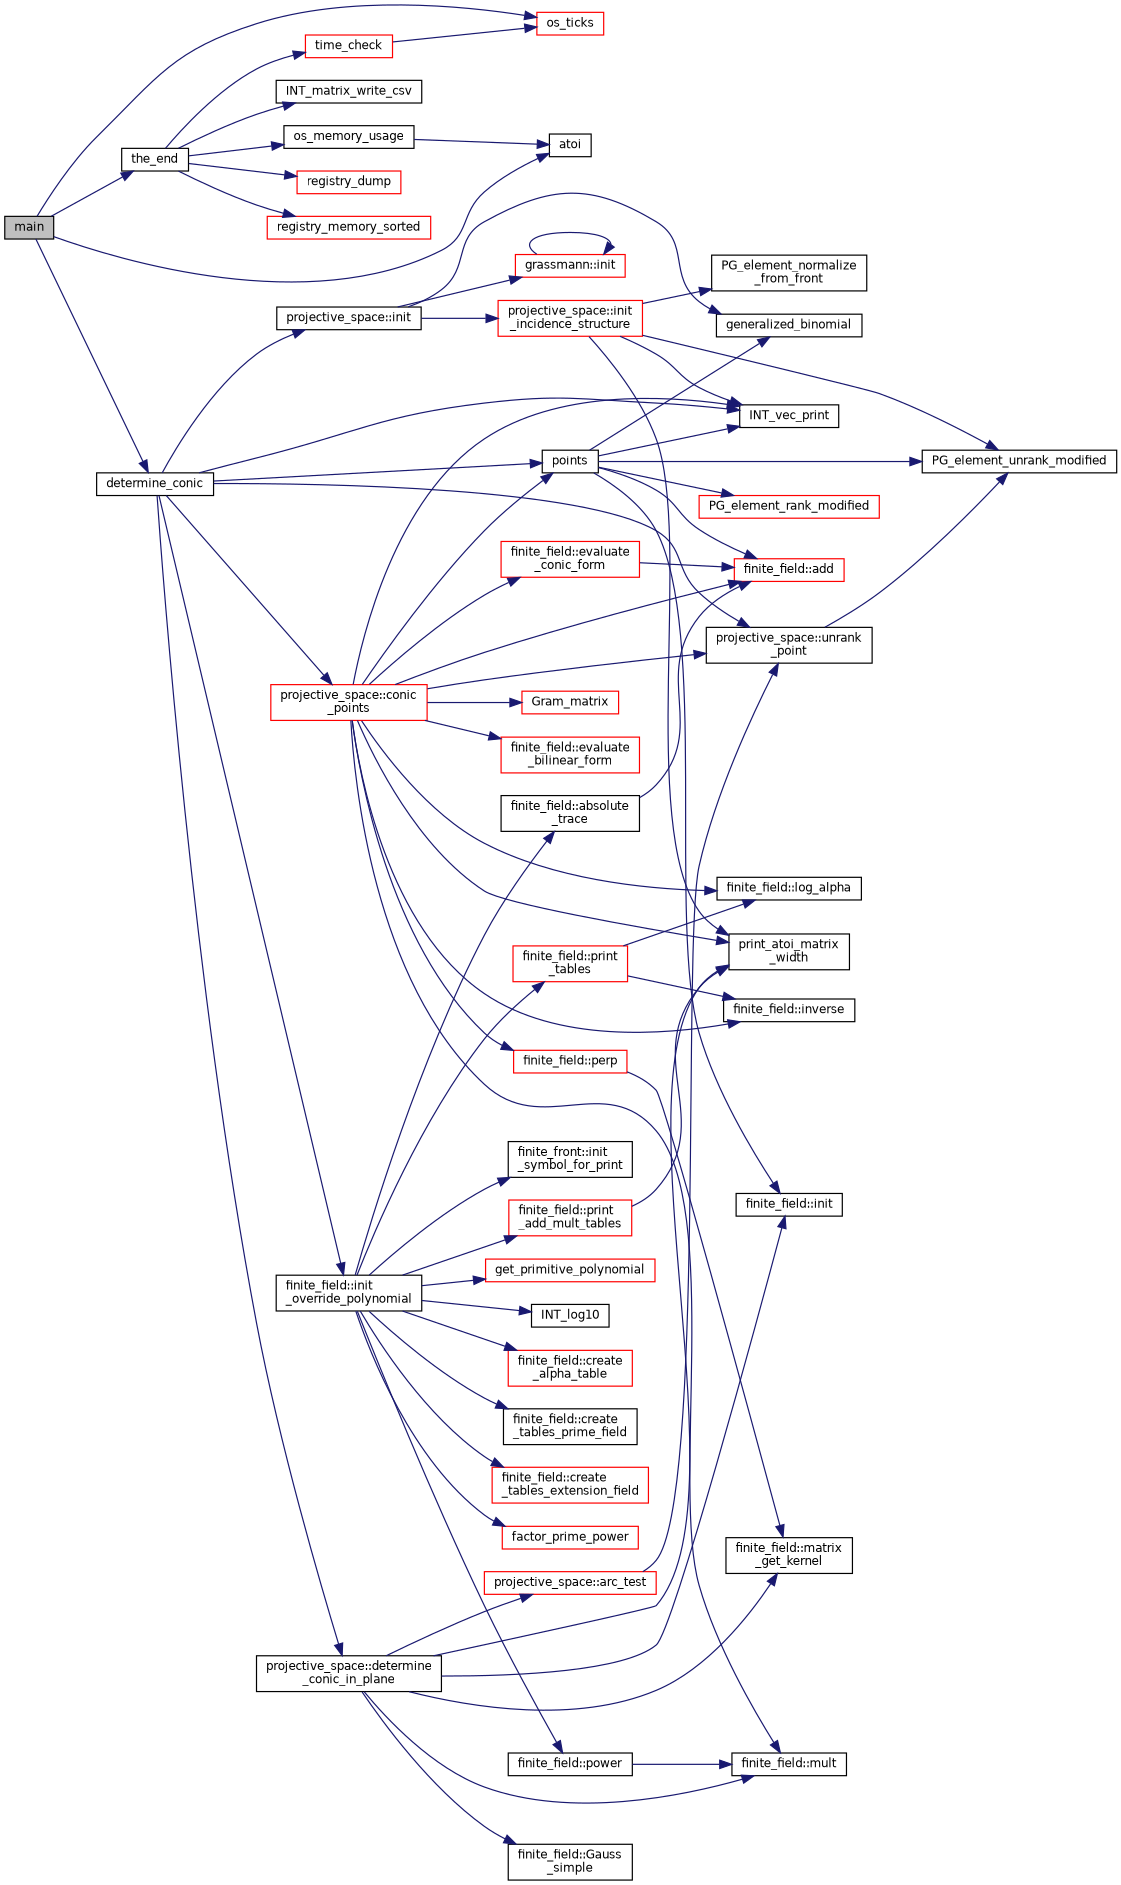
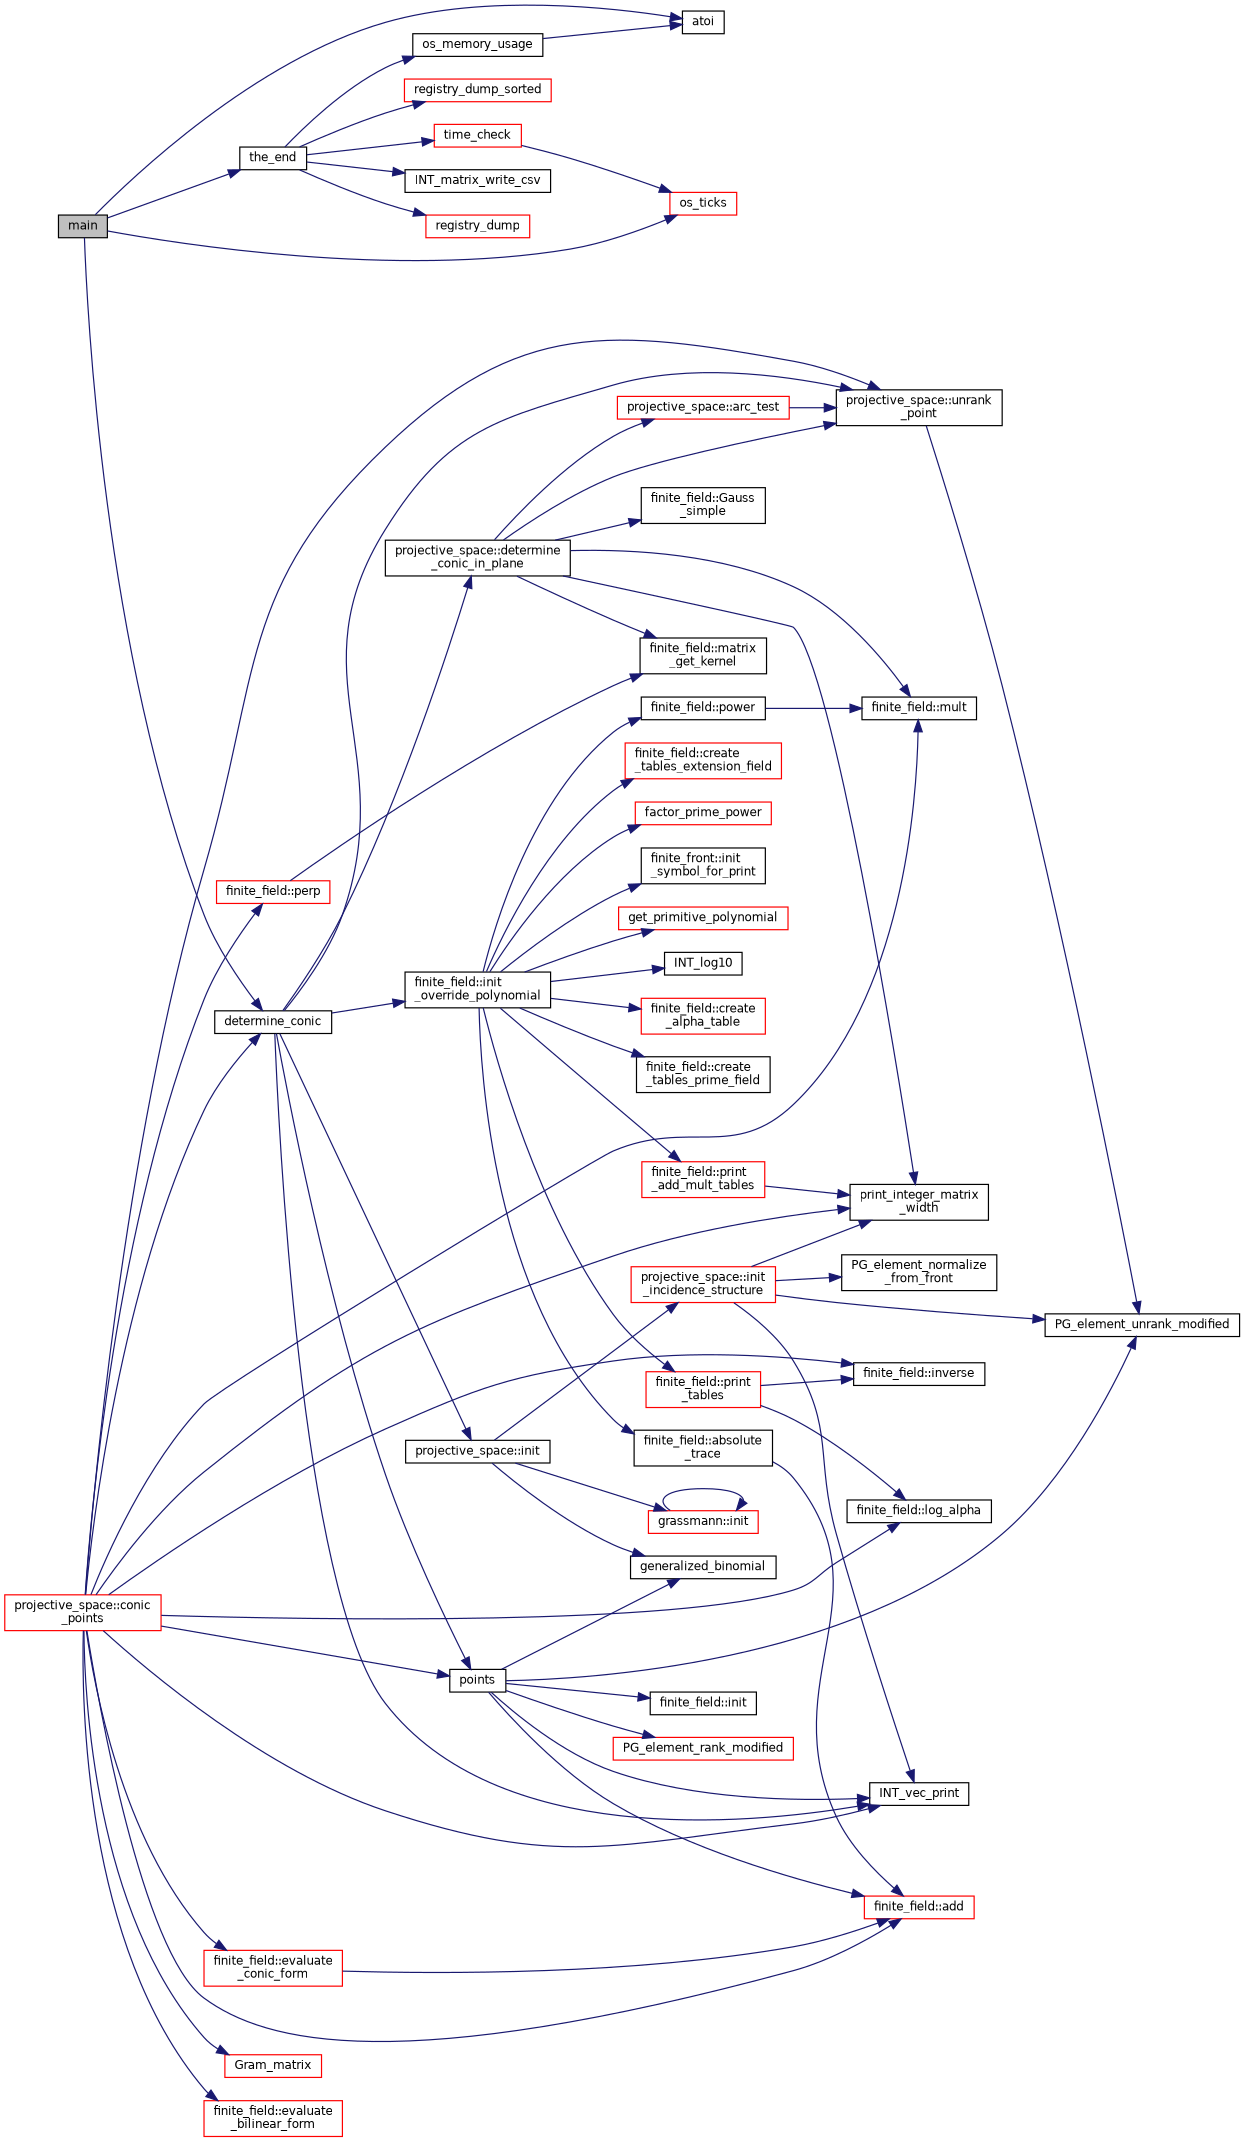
node "registry_memory_sorted": label "registry_memory_sorted" -> "registry_dump_sorted"
edge "determine_conic" -> "projective_space::conic _points": reversed
node "print_atoi_matrix _width": label "print_atoi_matrix _width" -> "print_integer_matrix _width"
edge "projective_space::determine _conic_in_plane" -> "finite_field::init": now "projective_space::determine _conic_in_plane" -> "projective_space::unrank _point"
